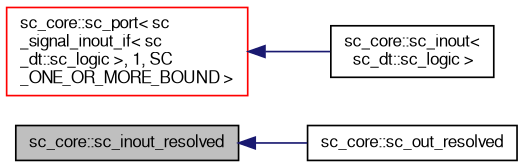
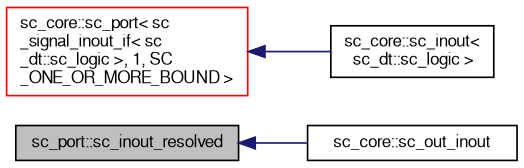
node "sc_core::sc_inout_resolved": label "sc_core::sc_inout_resolved" -> "sc_port::sc_inout_resolved"
node "sc_core::sc_out_resolved": label "sc_core::sc_out_resolved" -> "sc_core::sc_out_inout"
